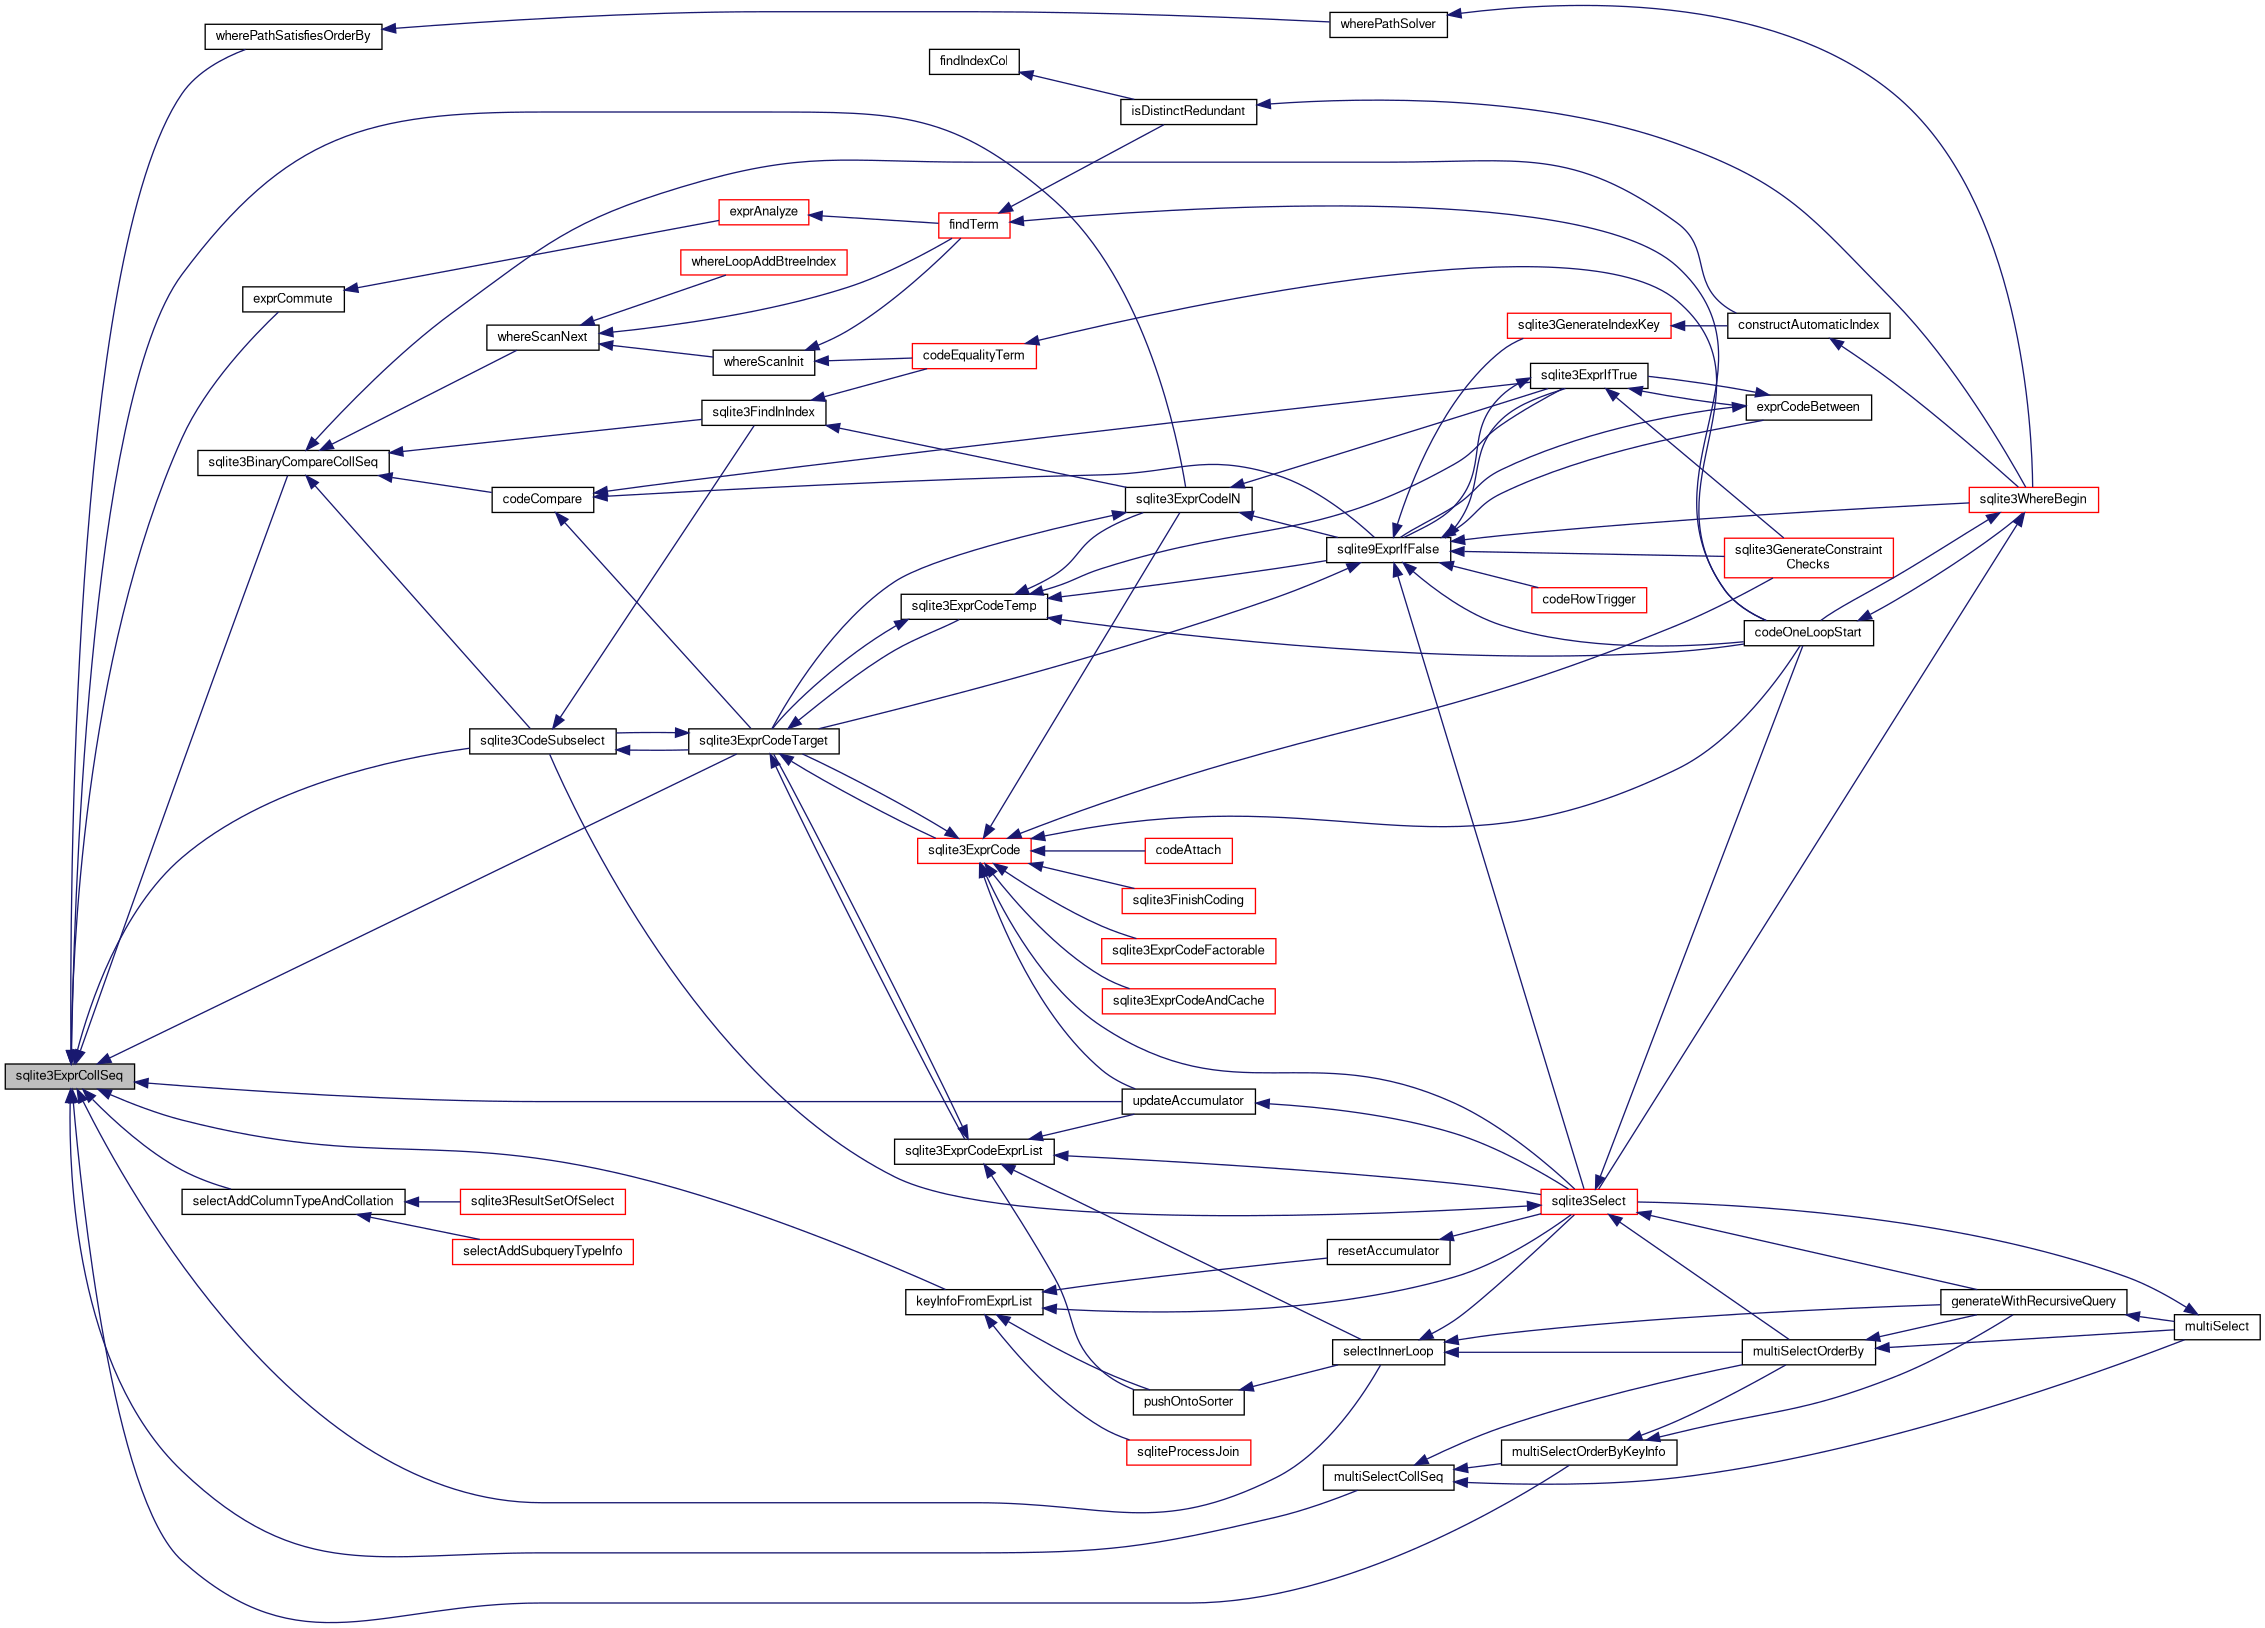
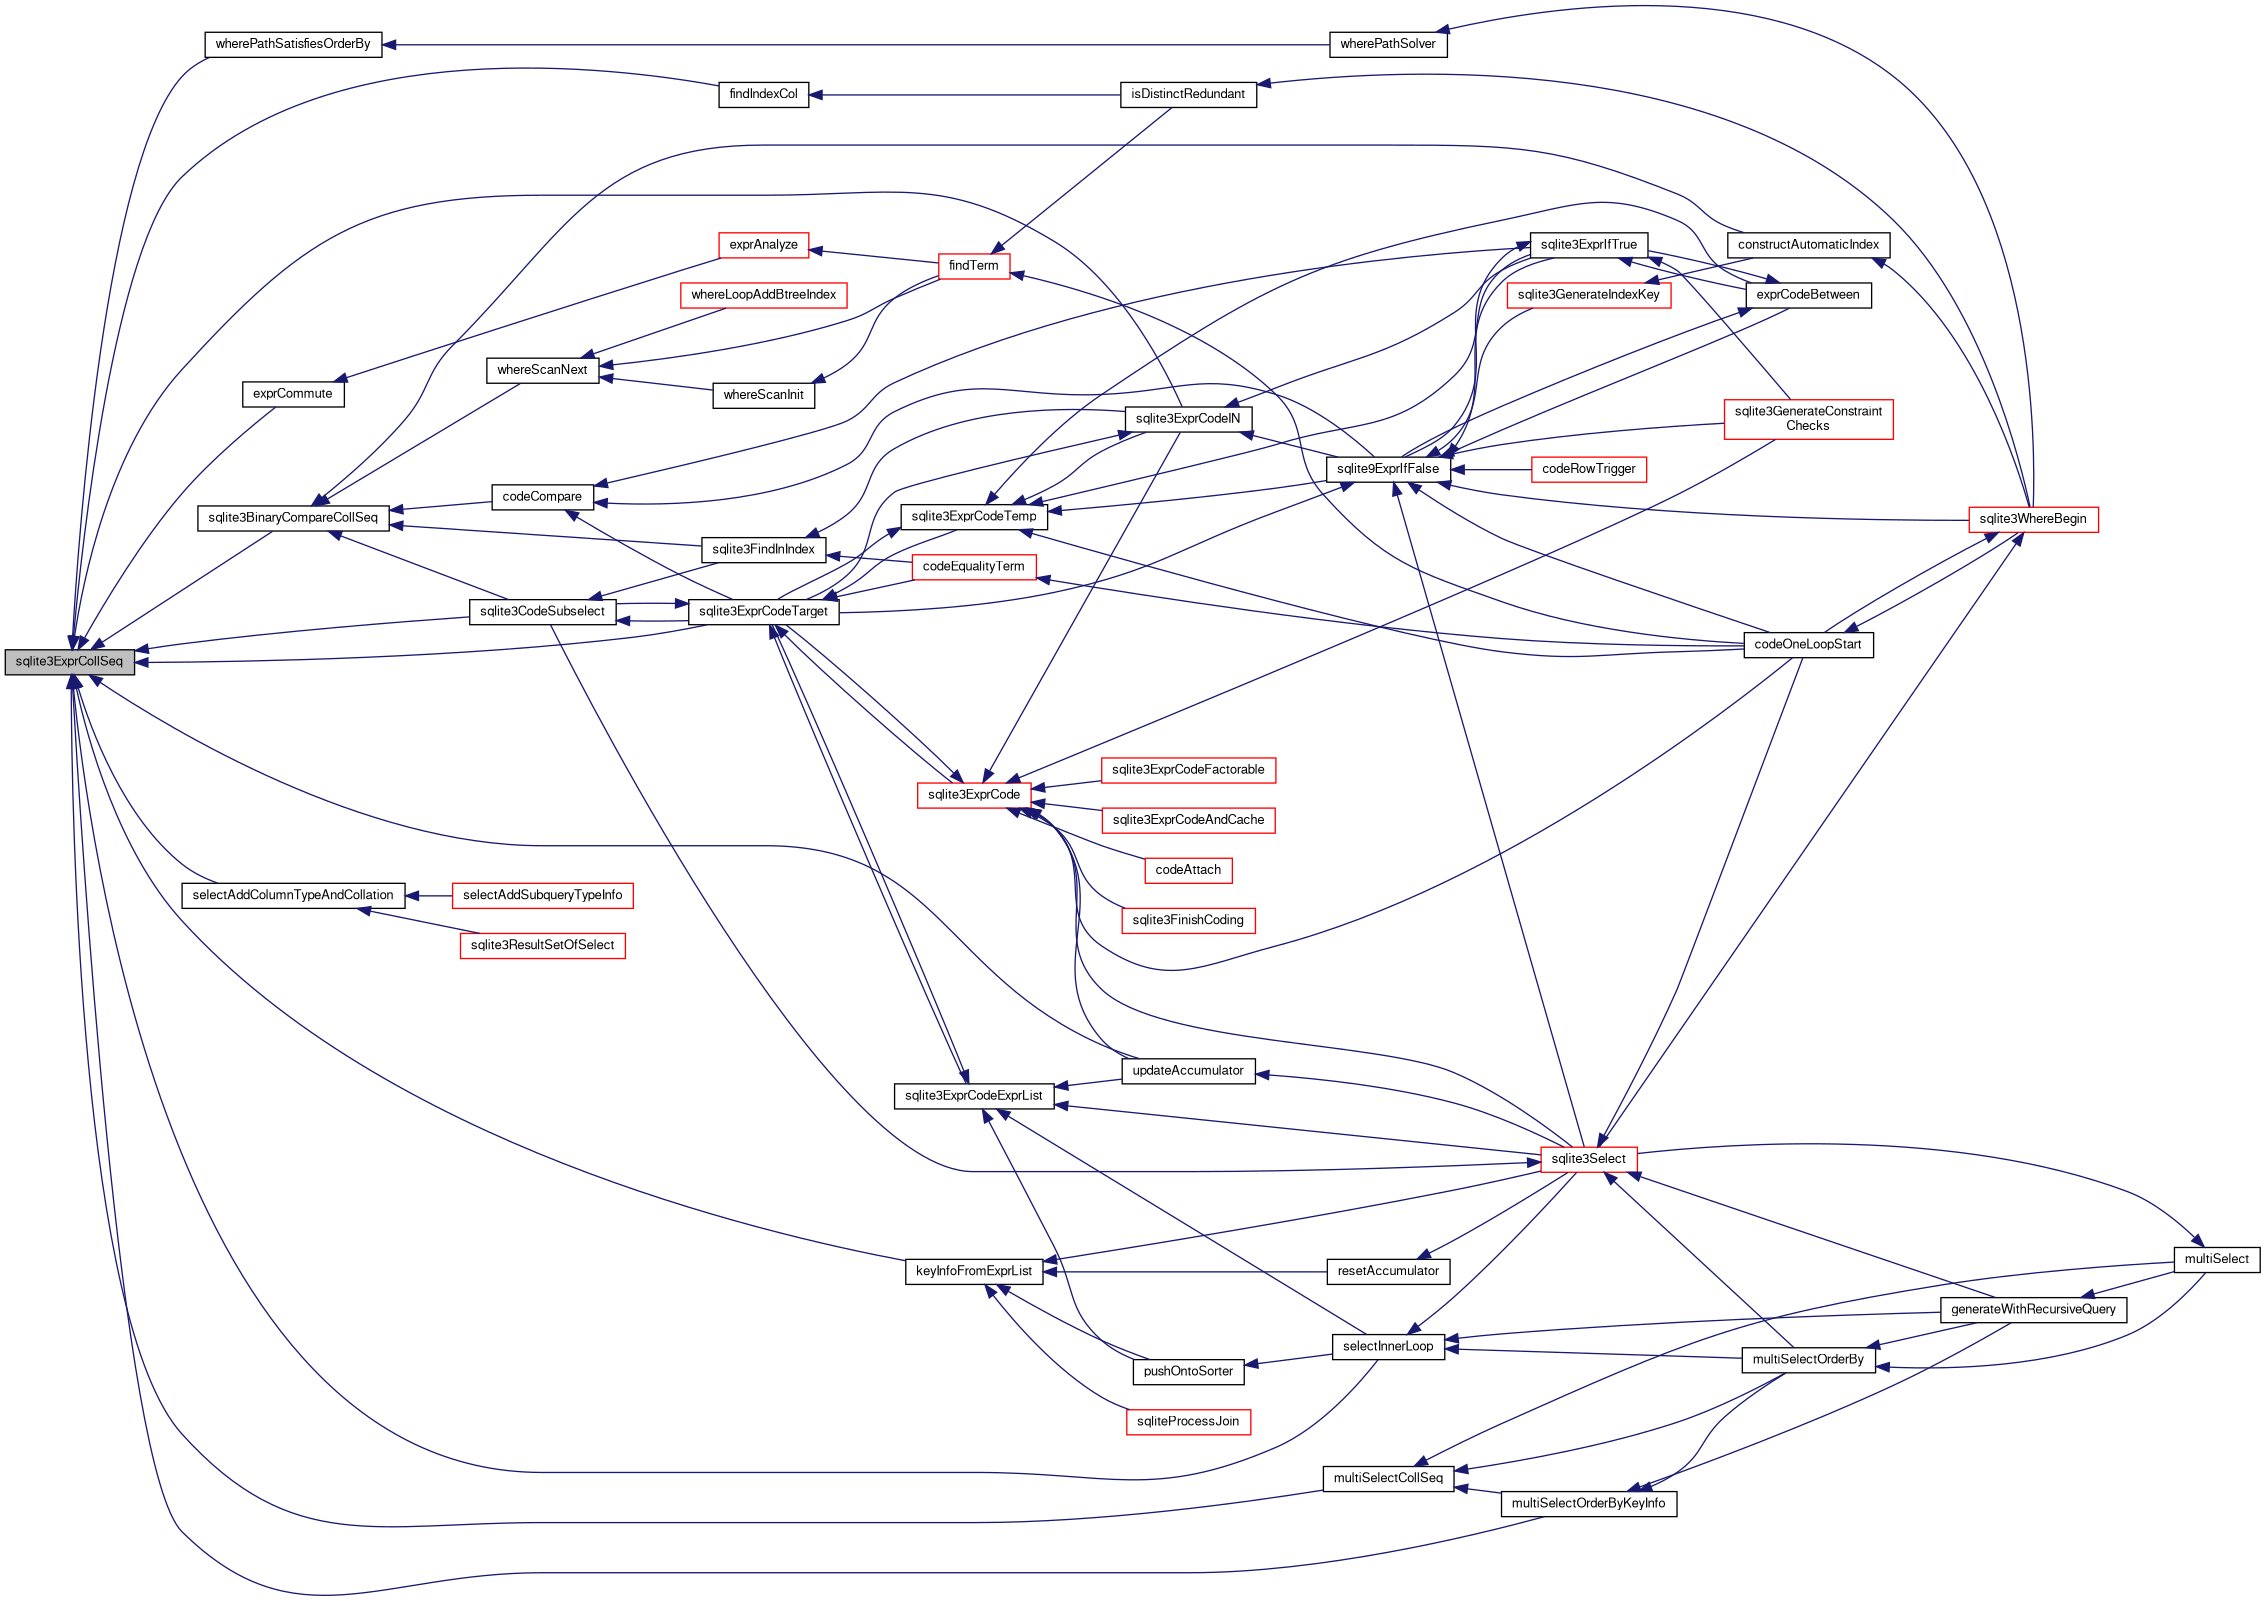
edge "findIndexCol" -> "sqlite3ExprCollSeq": added
edge "exprCodeBetween" -> "sqlite3ExprCodeTemp": added
edge "codeEqualityTerm" -> "whereScanInit": now "codeEqualityTerm" -> "sqlite3ExprCodeTarget"
